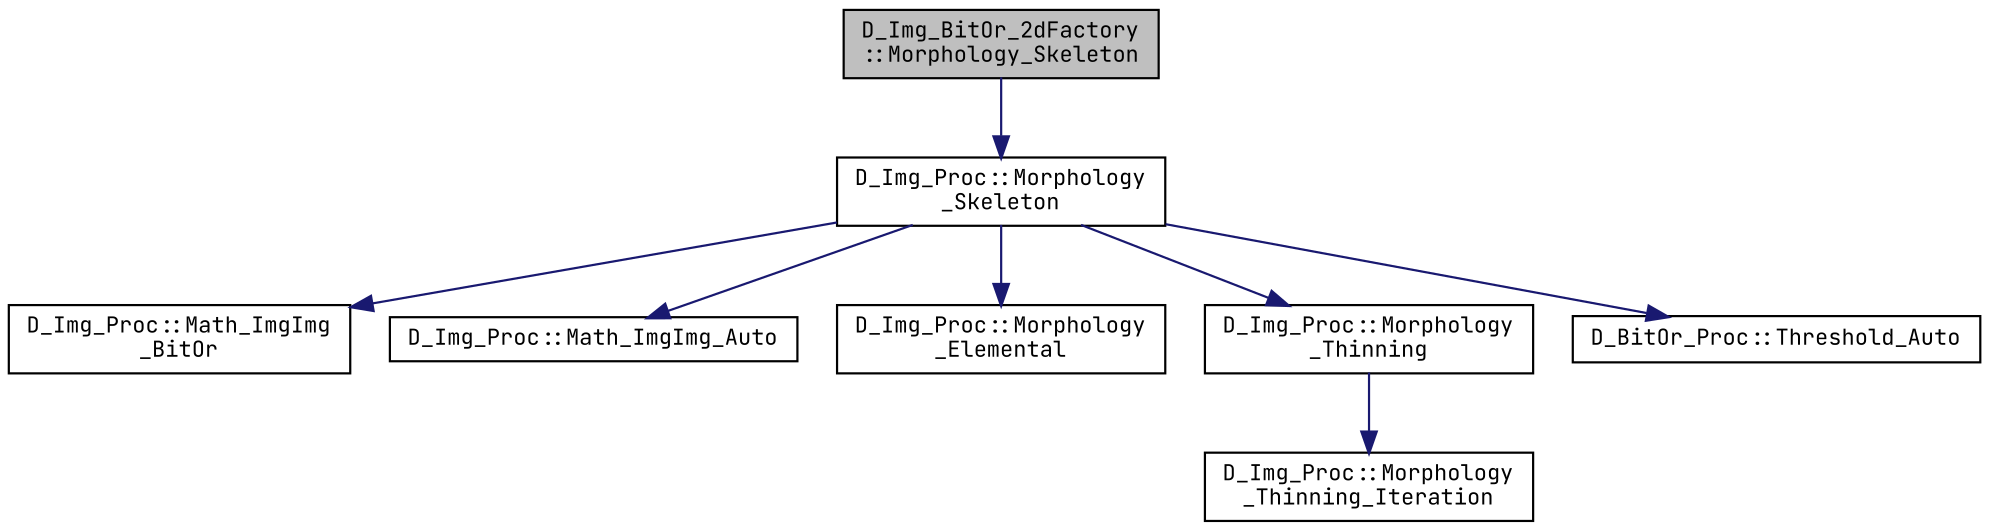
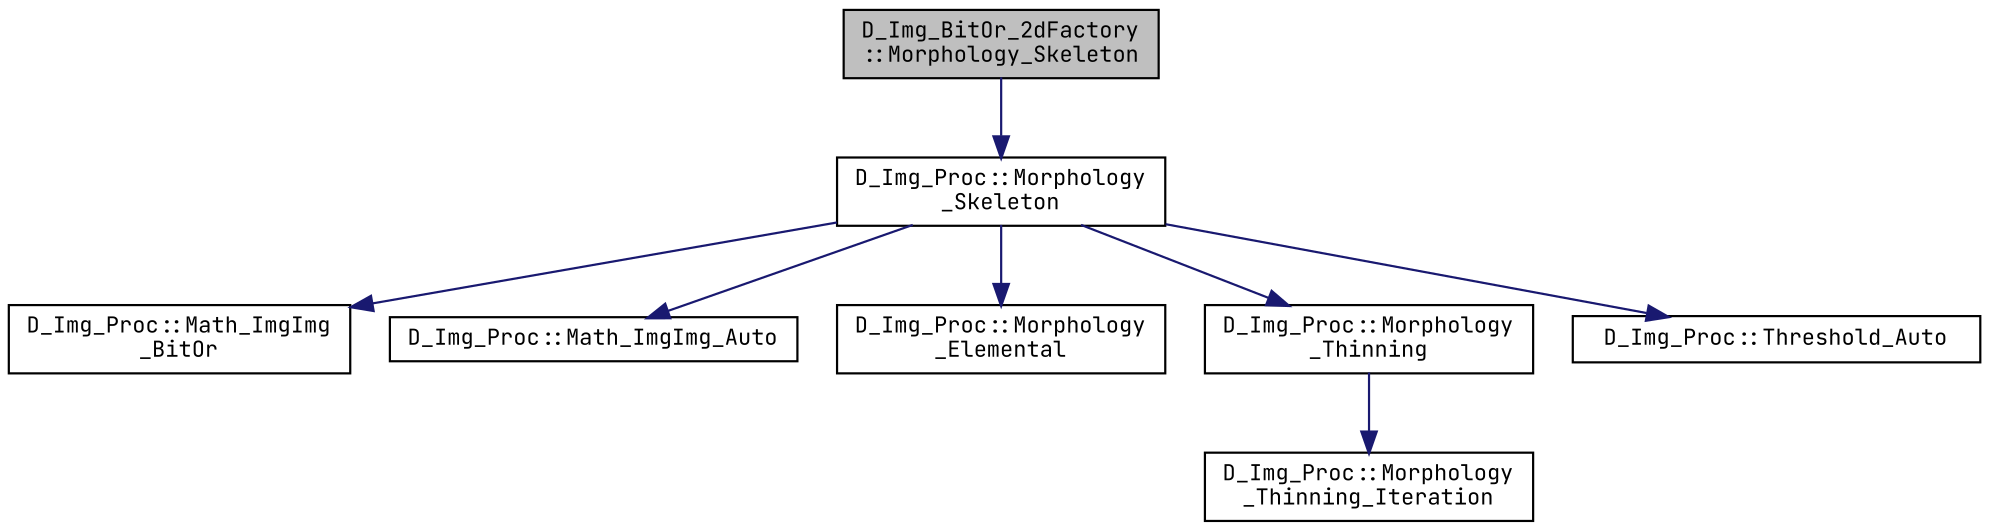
node "D_BitOr_Proc::Threshold_Auto": label "D_BitOr_Proc::Threshold_Auto" -> "D_Img_Proc::Threshold_Auto"
